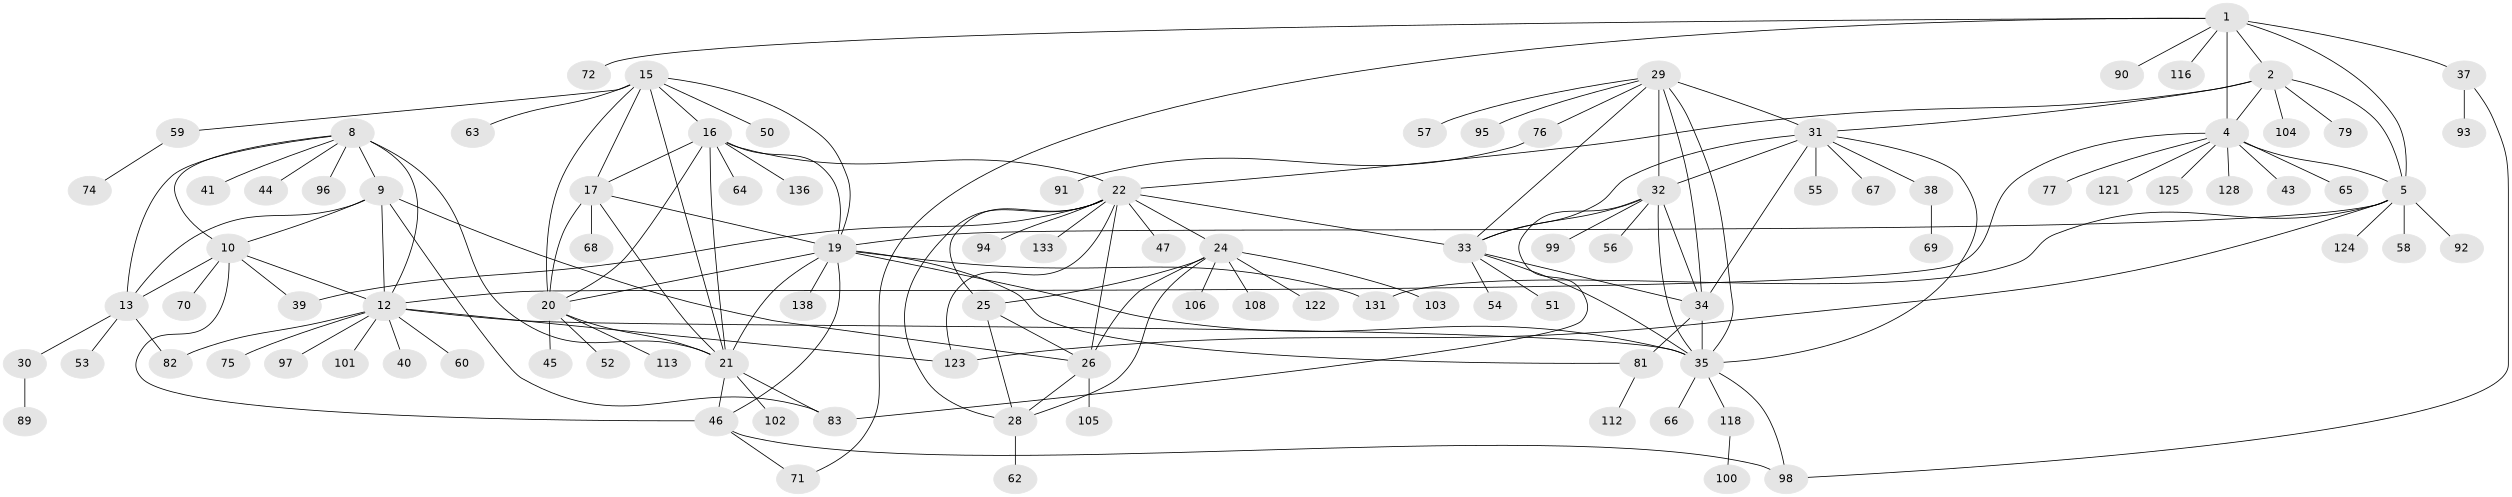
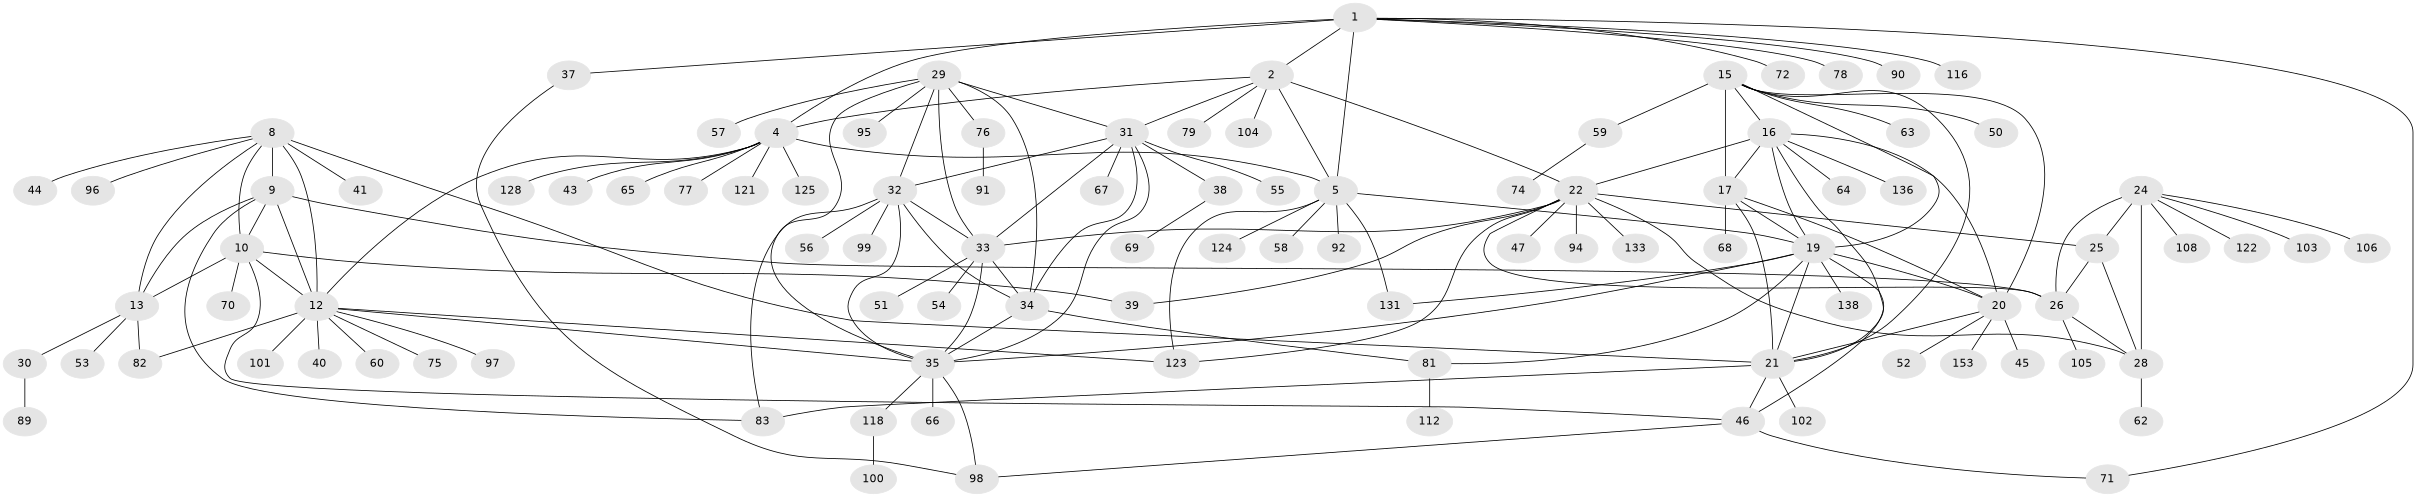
node "78": added
node "93": removed
edge "22" -- "24": removed
node "113": label "113" -> "153"
